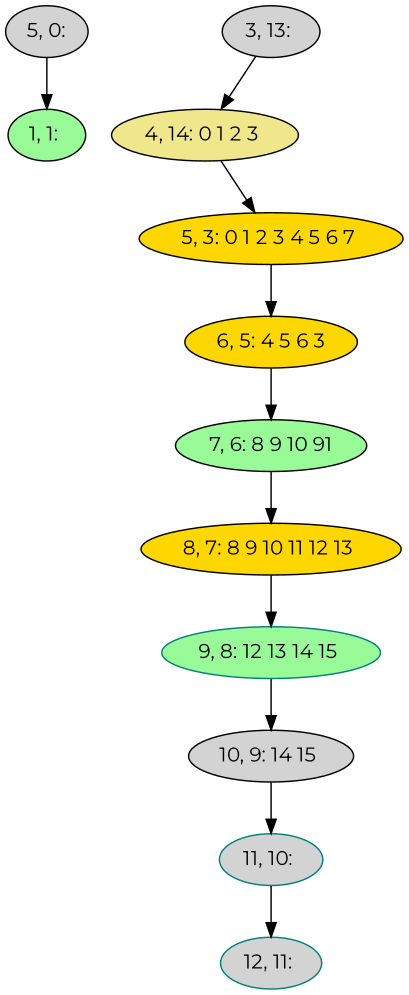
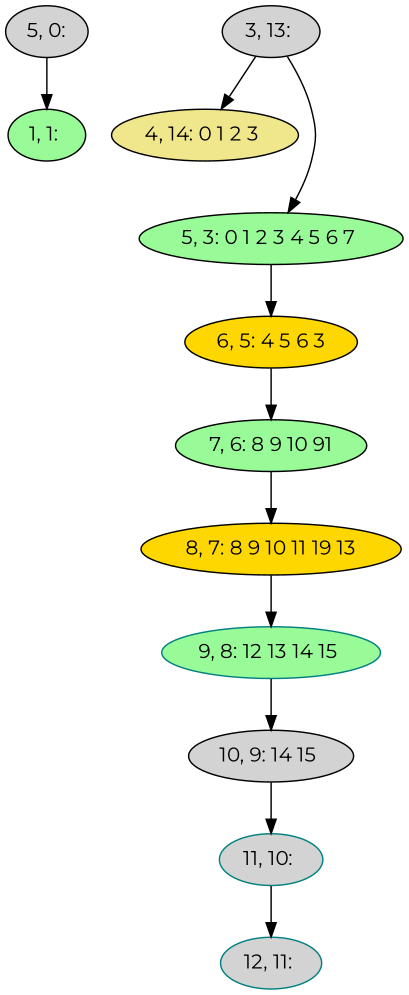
edge "4, 14: 0 1 2 3" -> "5, 3: 0 1 2 3 4 5 6 7": now "3, 13:" -> "5, 3: 0 1 2 3 4 5 6 7"
node "5, 3: 0 1 2 3 4 5 6 7": fillcolor gold -> palegreen
node "8, 7: 8 9 10 11 12 13": label "8, 7: 8 9 10 11 12 13" -> "8, 7: 8 9 10 11 19 13"
